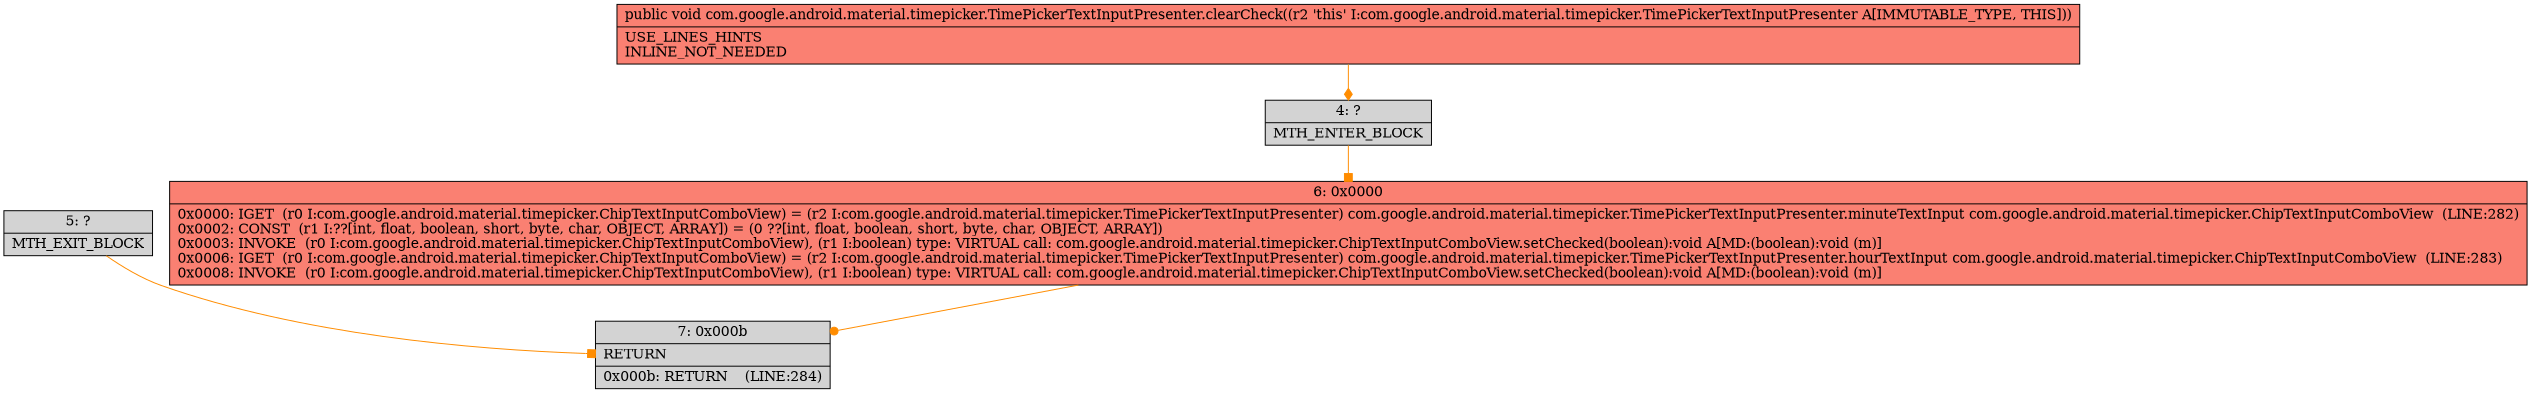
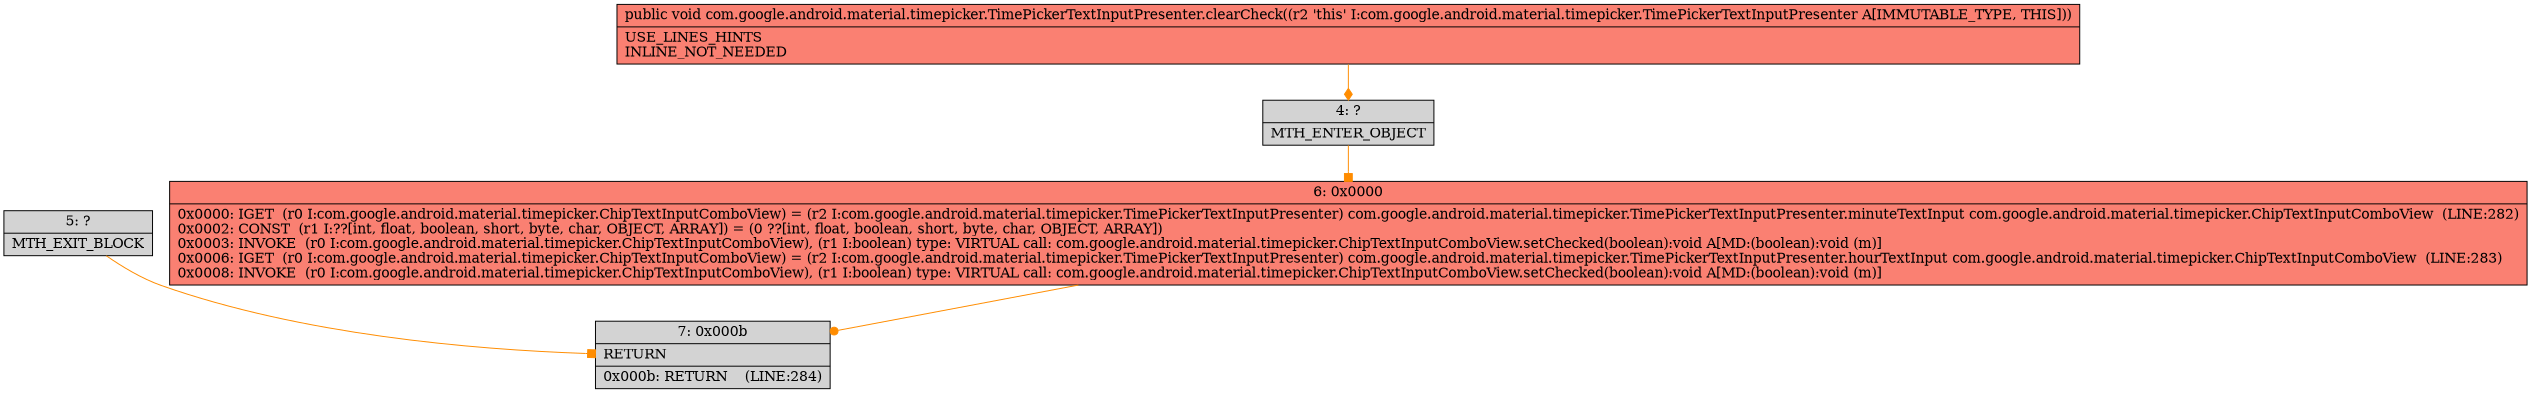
node "4: ?": text "MTH_ENTER_BLOCK" -> "MTH_ENTER_OBJECT"
